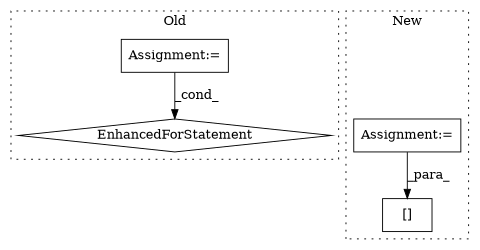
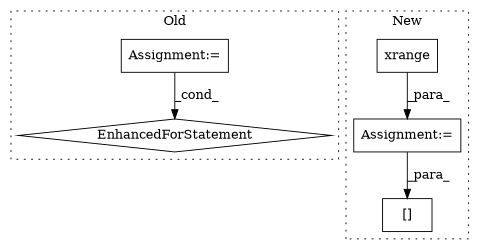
node "xrange": added
